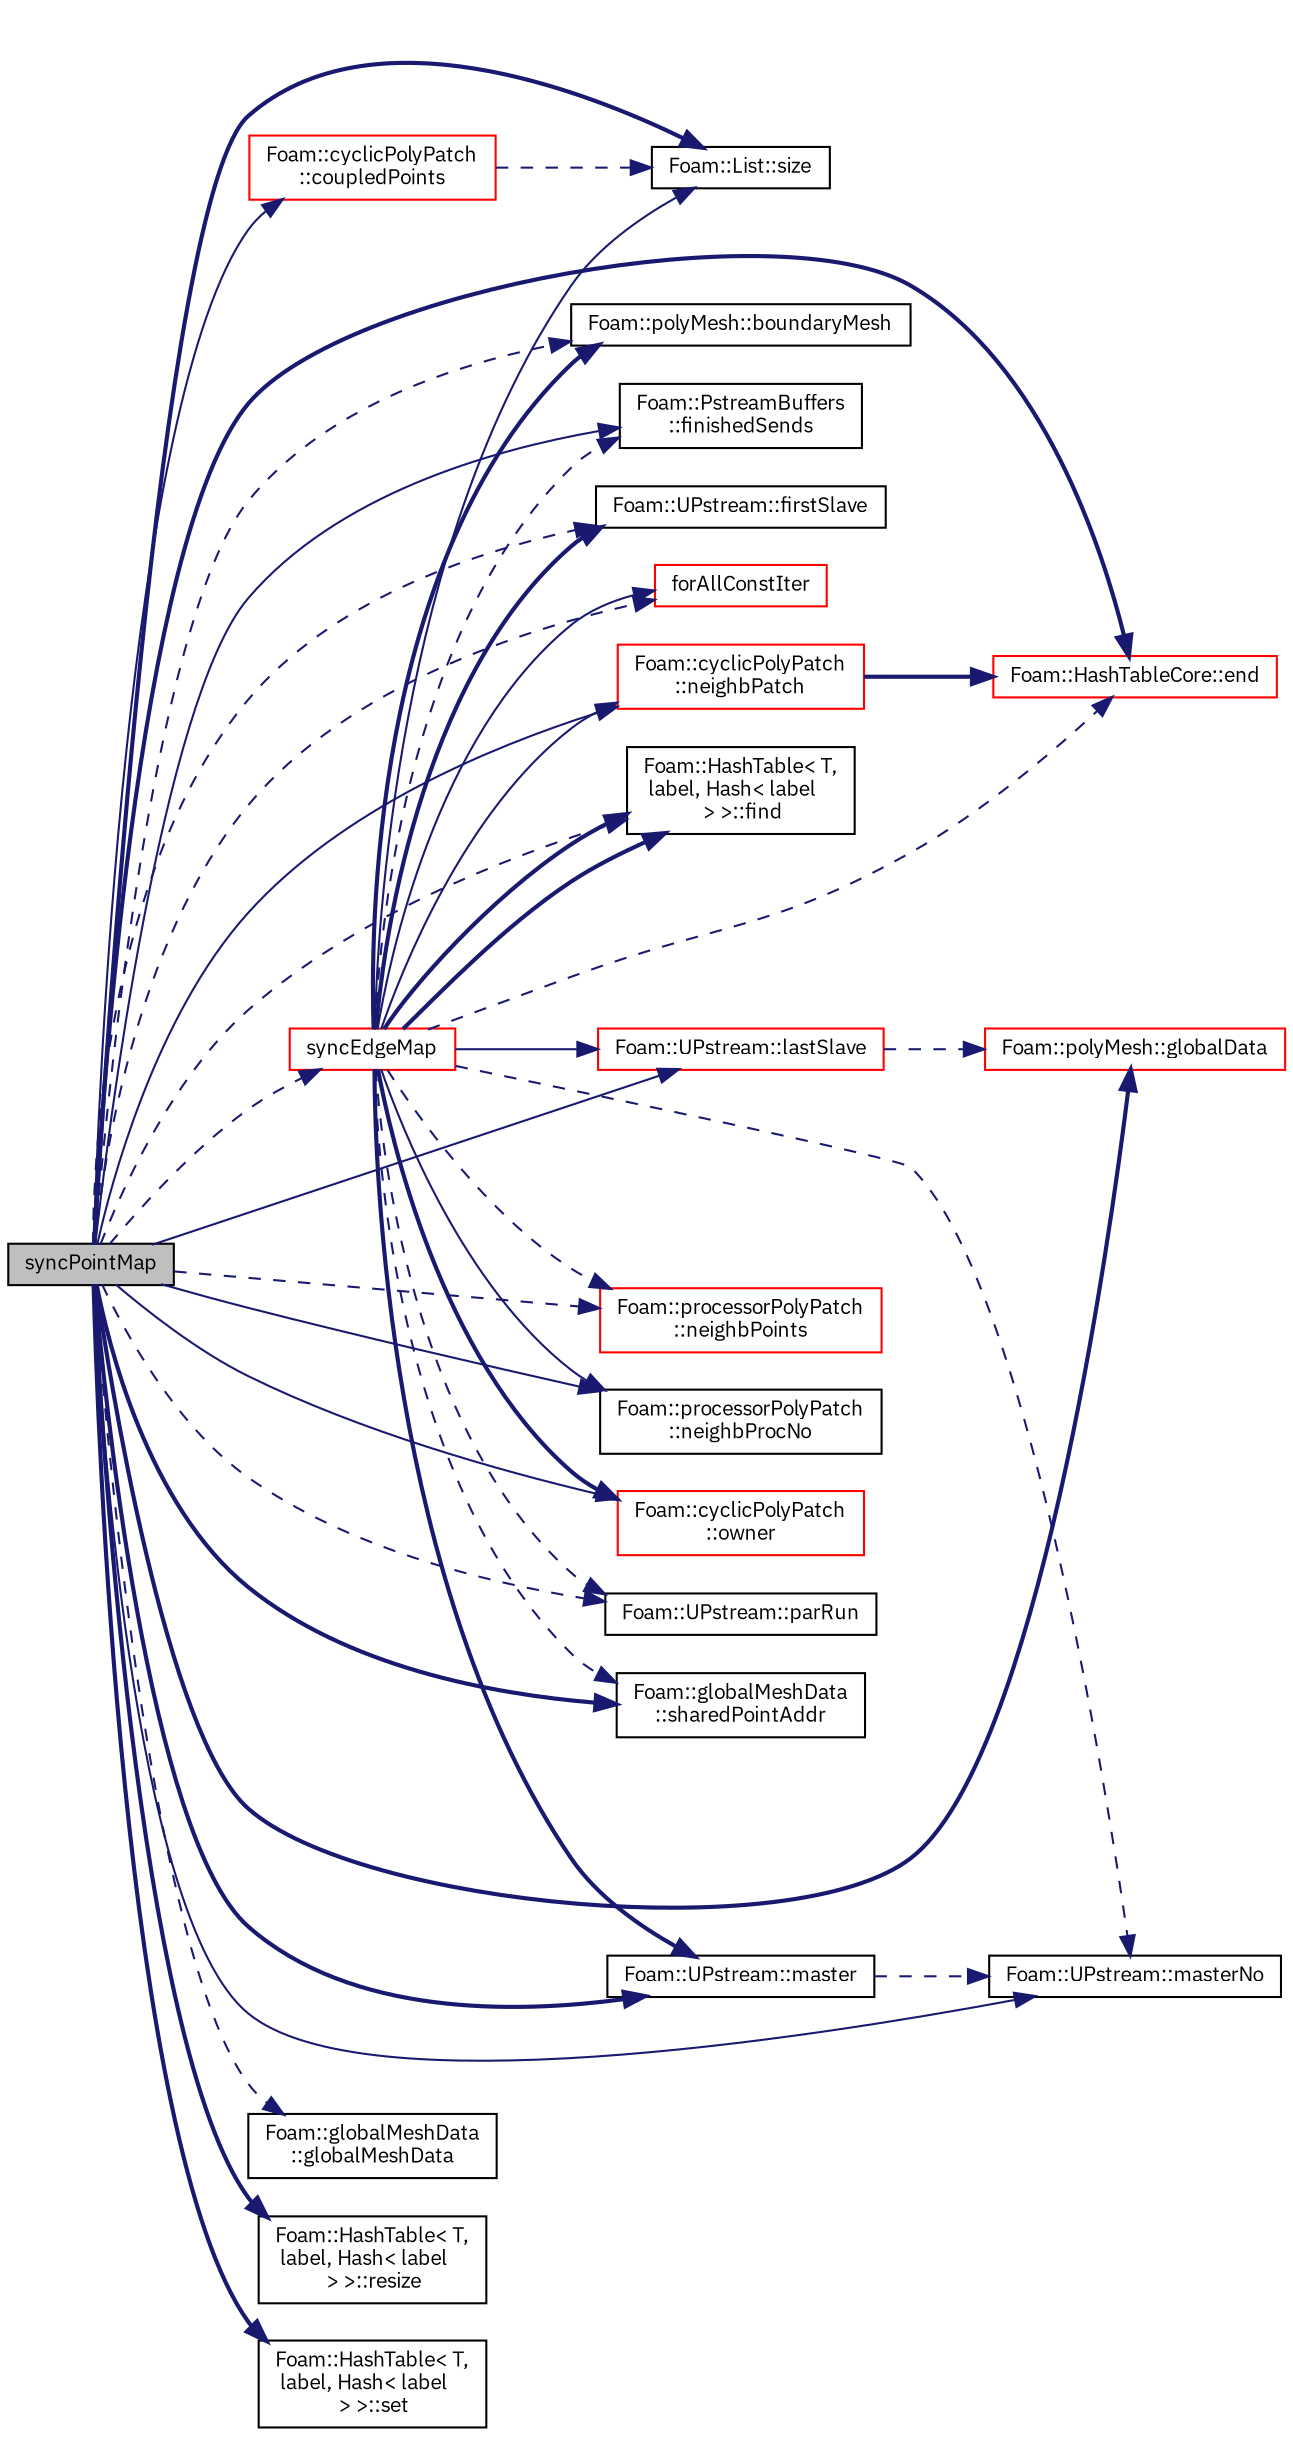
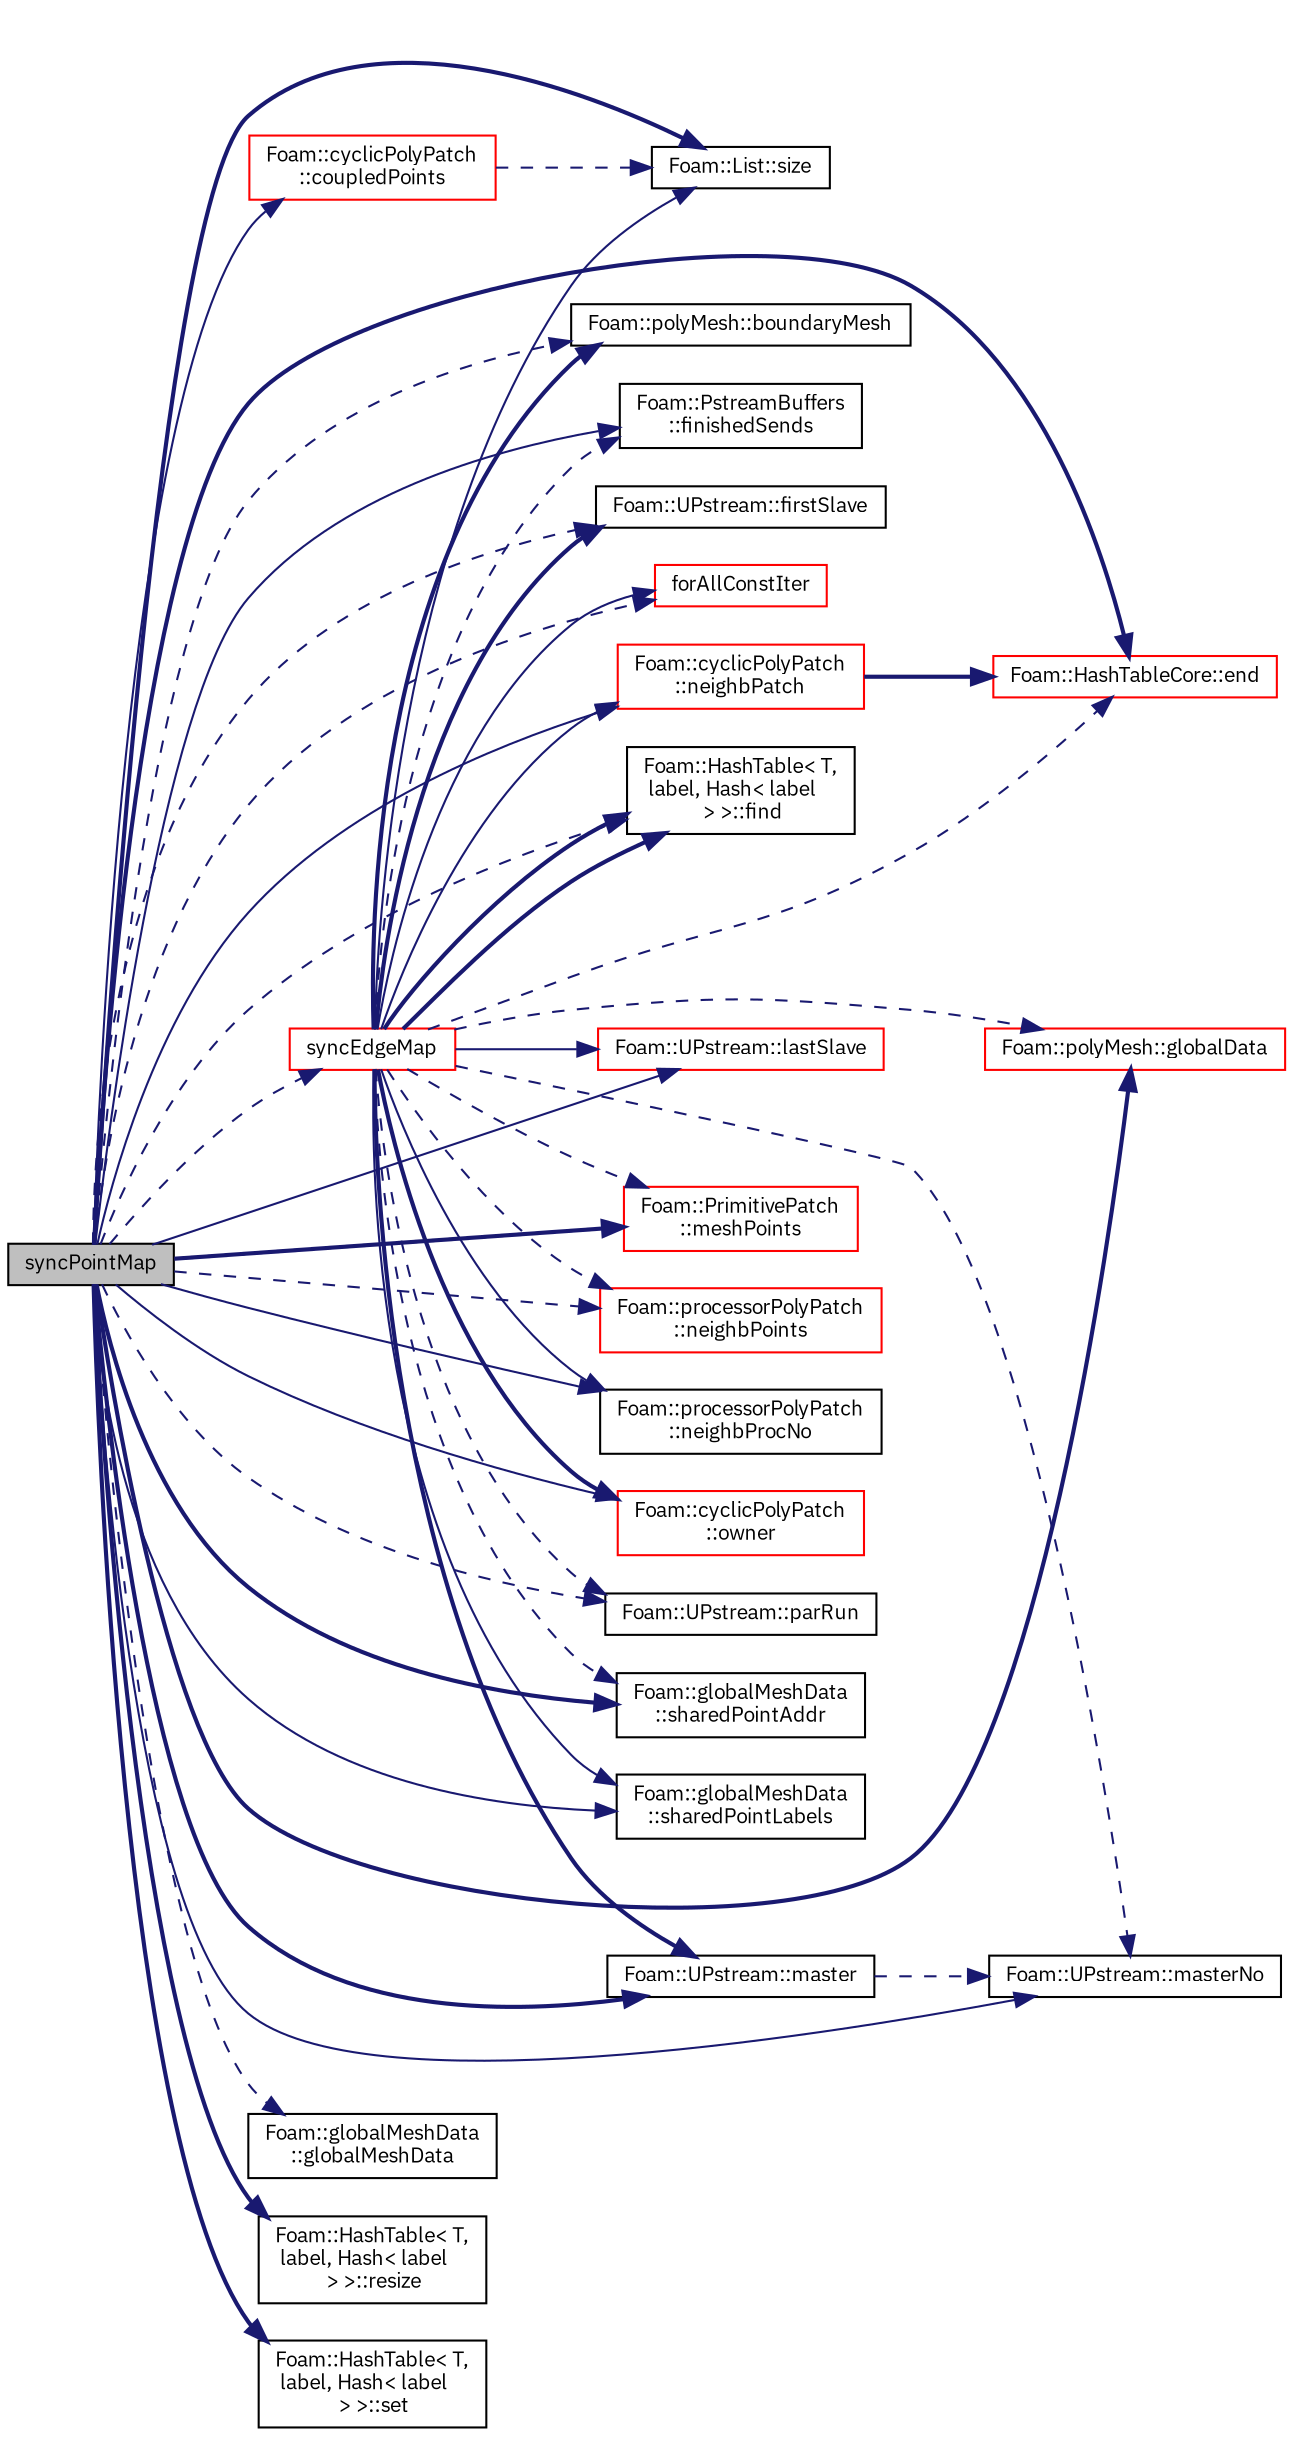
edge "Foam::UPstream::lastSlave" -> "Foam::polyMesh::globalData": now "syncEdgeMap" -> "Foam::polyMesh::globalData"
node "Foam::PrimitivePatch ::meshPoints": added
node "Foam::globalMeshData ::sharedPointLabels": added
